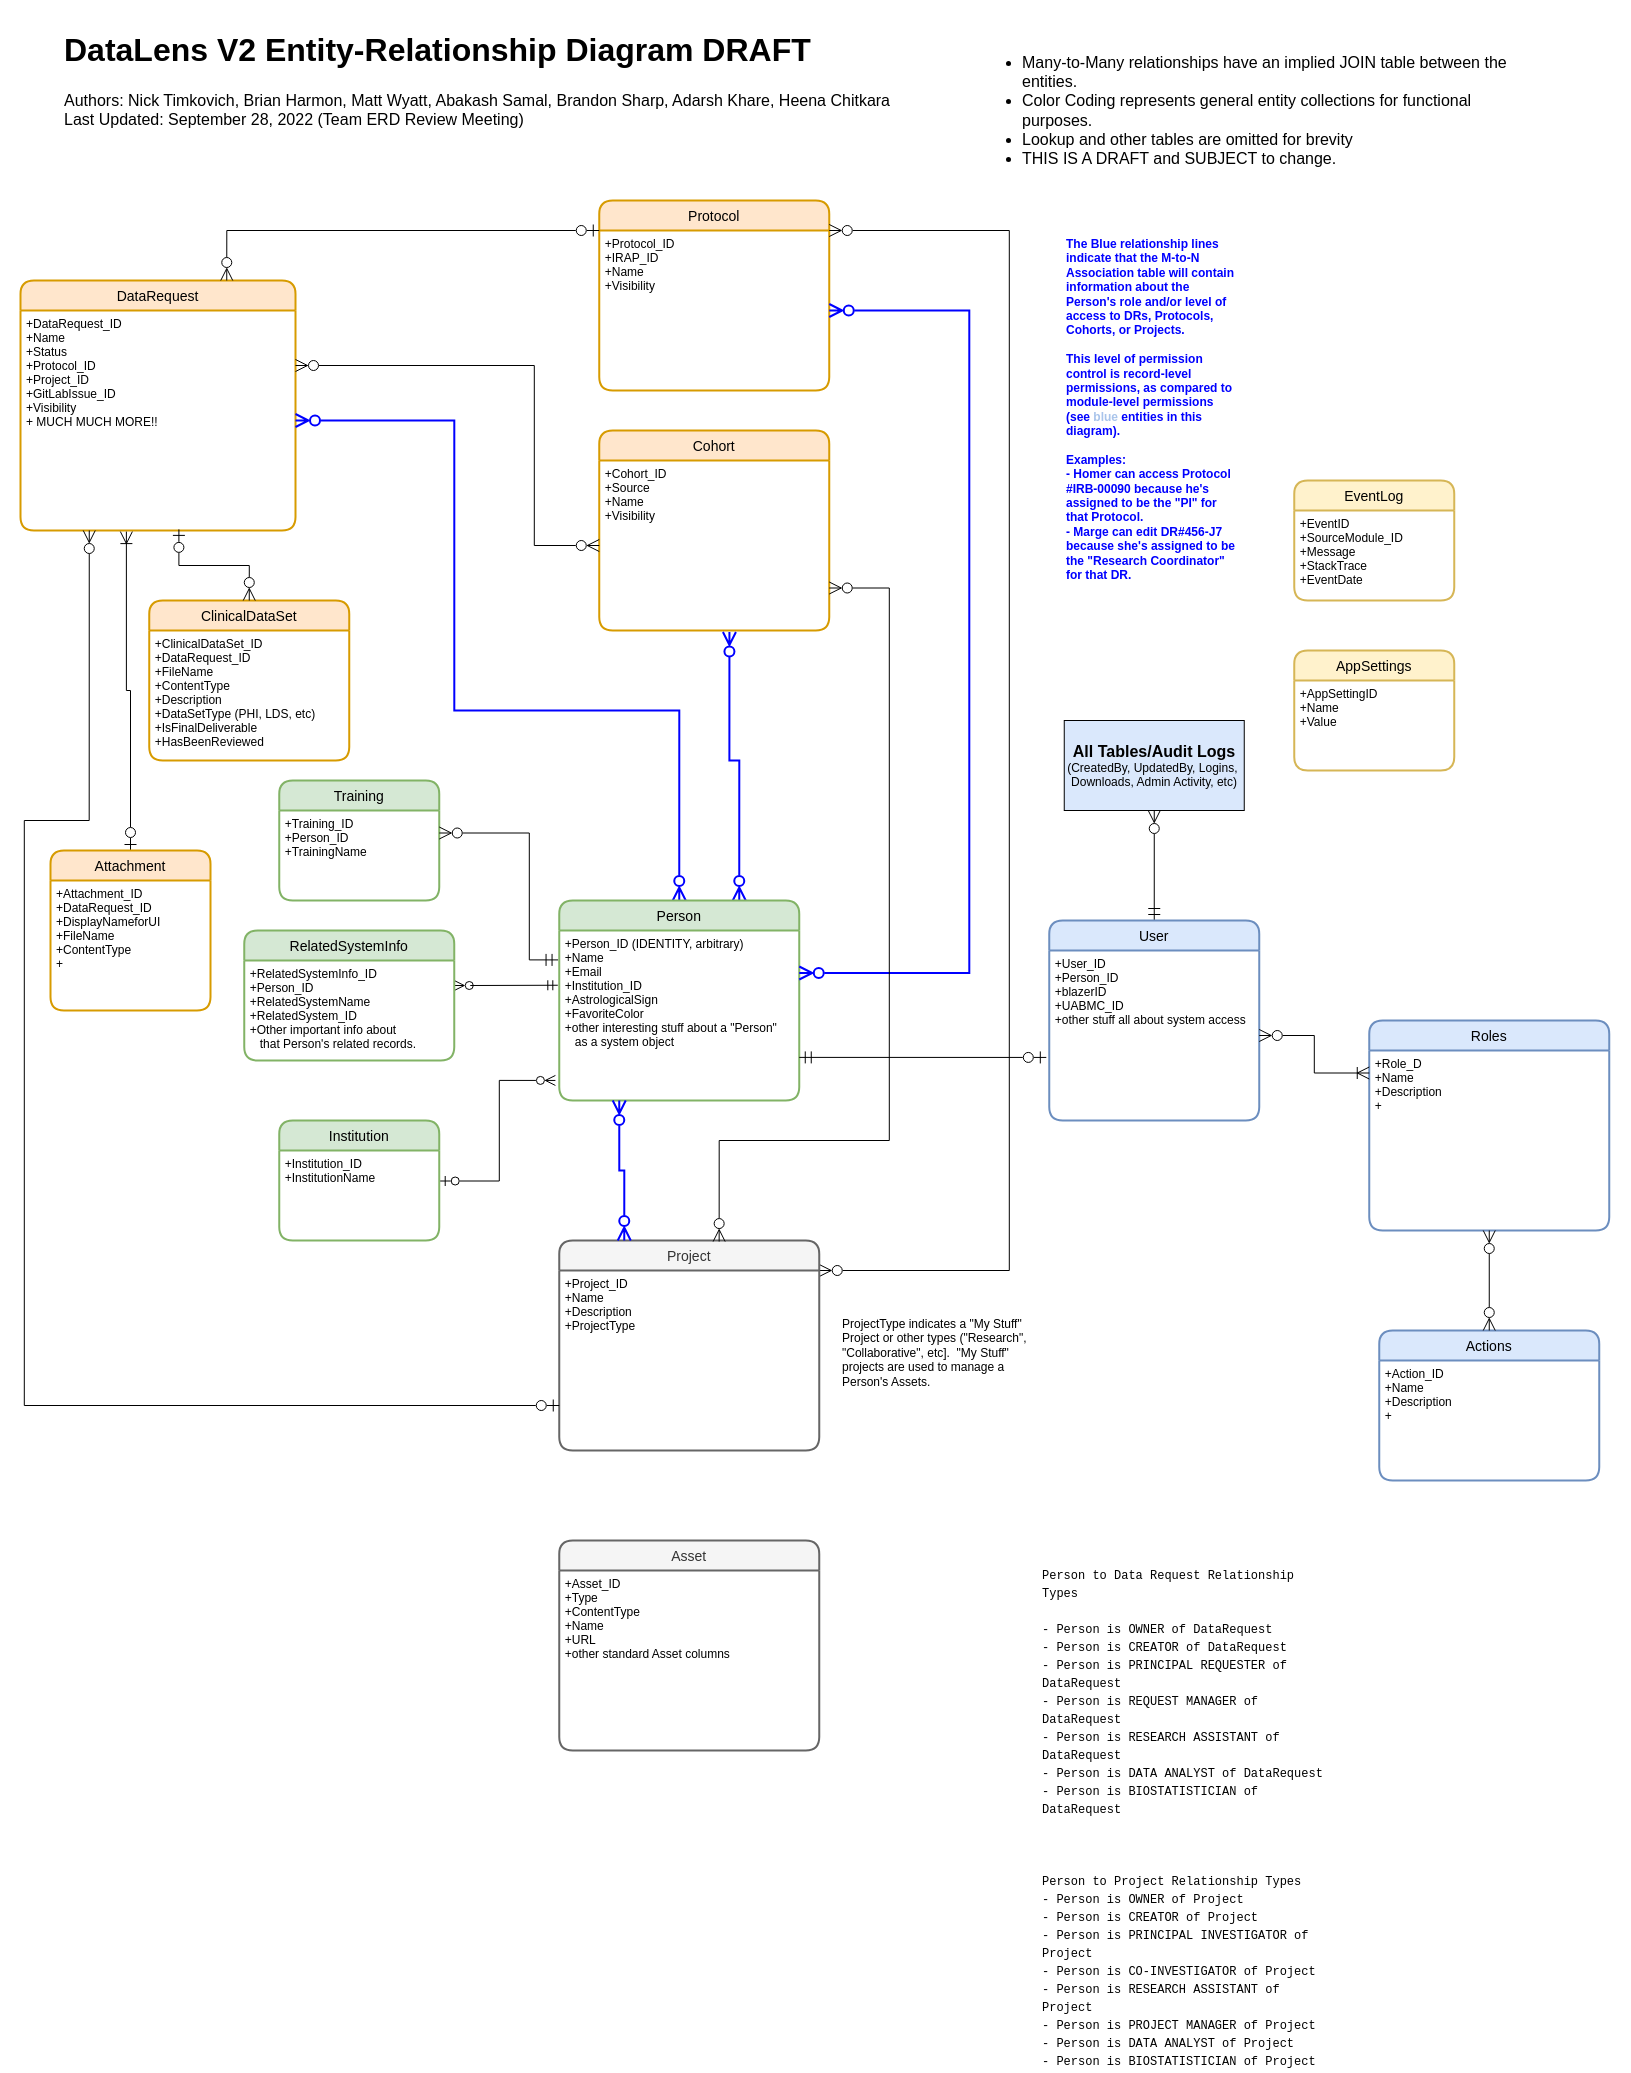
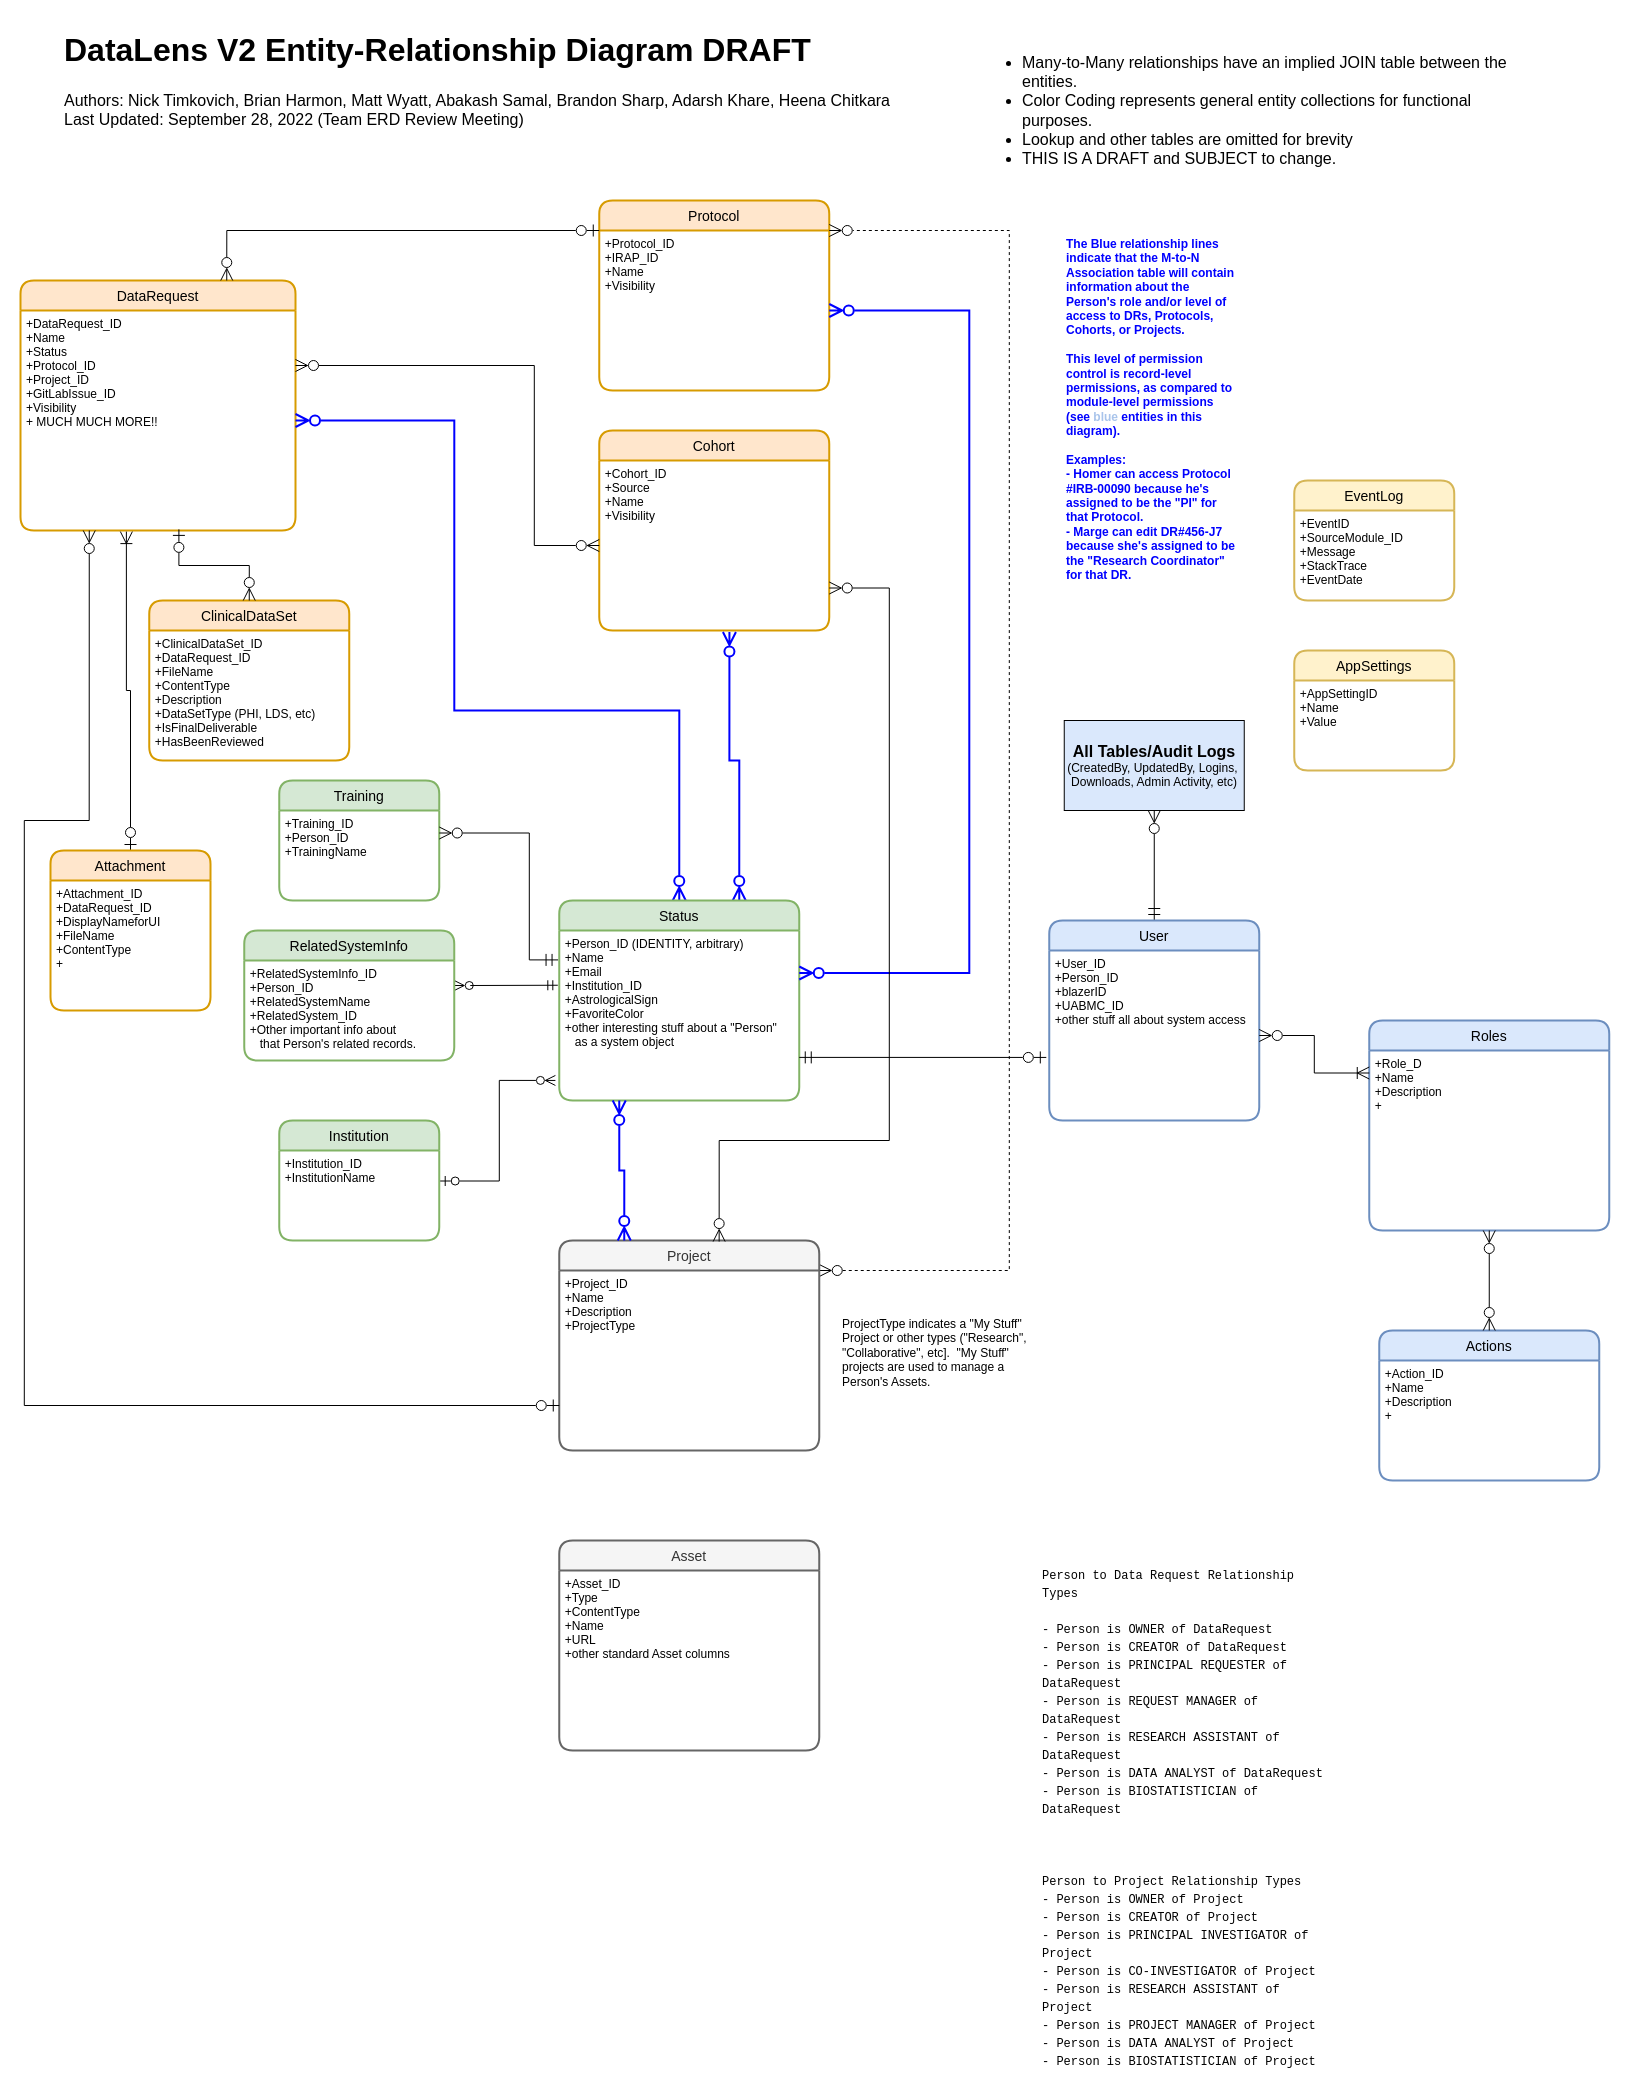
edge "+Protocol_ID +IRAP_ID +Name +Visibility" -- "+Project_ID +Name +Description +ProjectType": style solid -> dashed
node "Person": label "Person" -> "Status"
